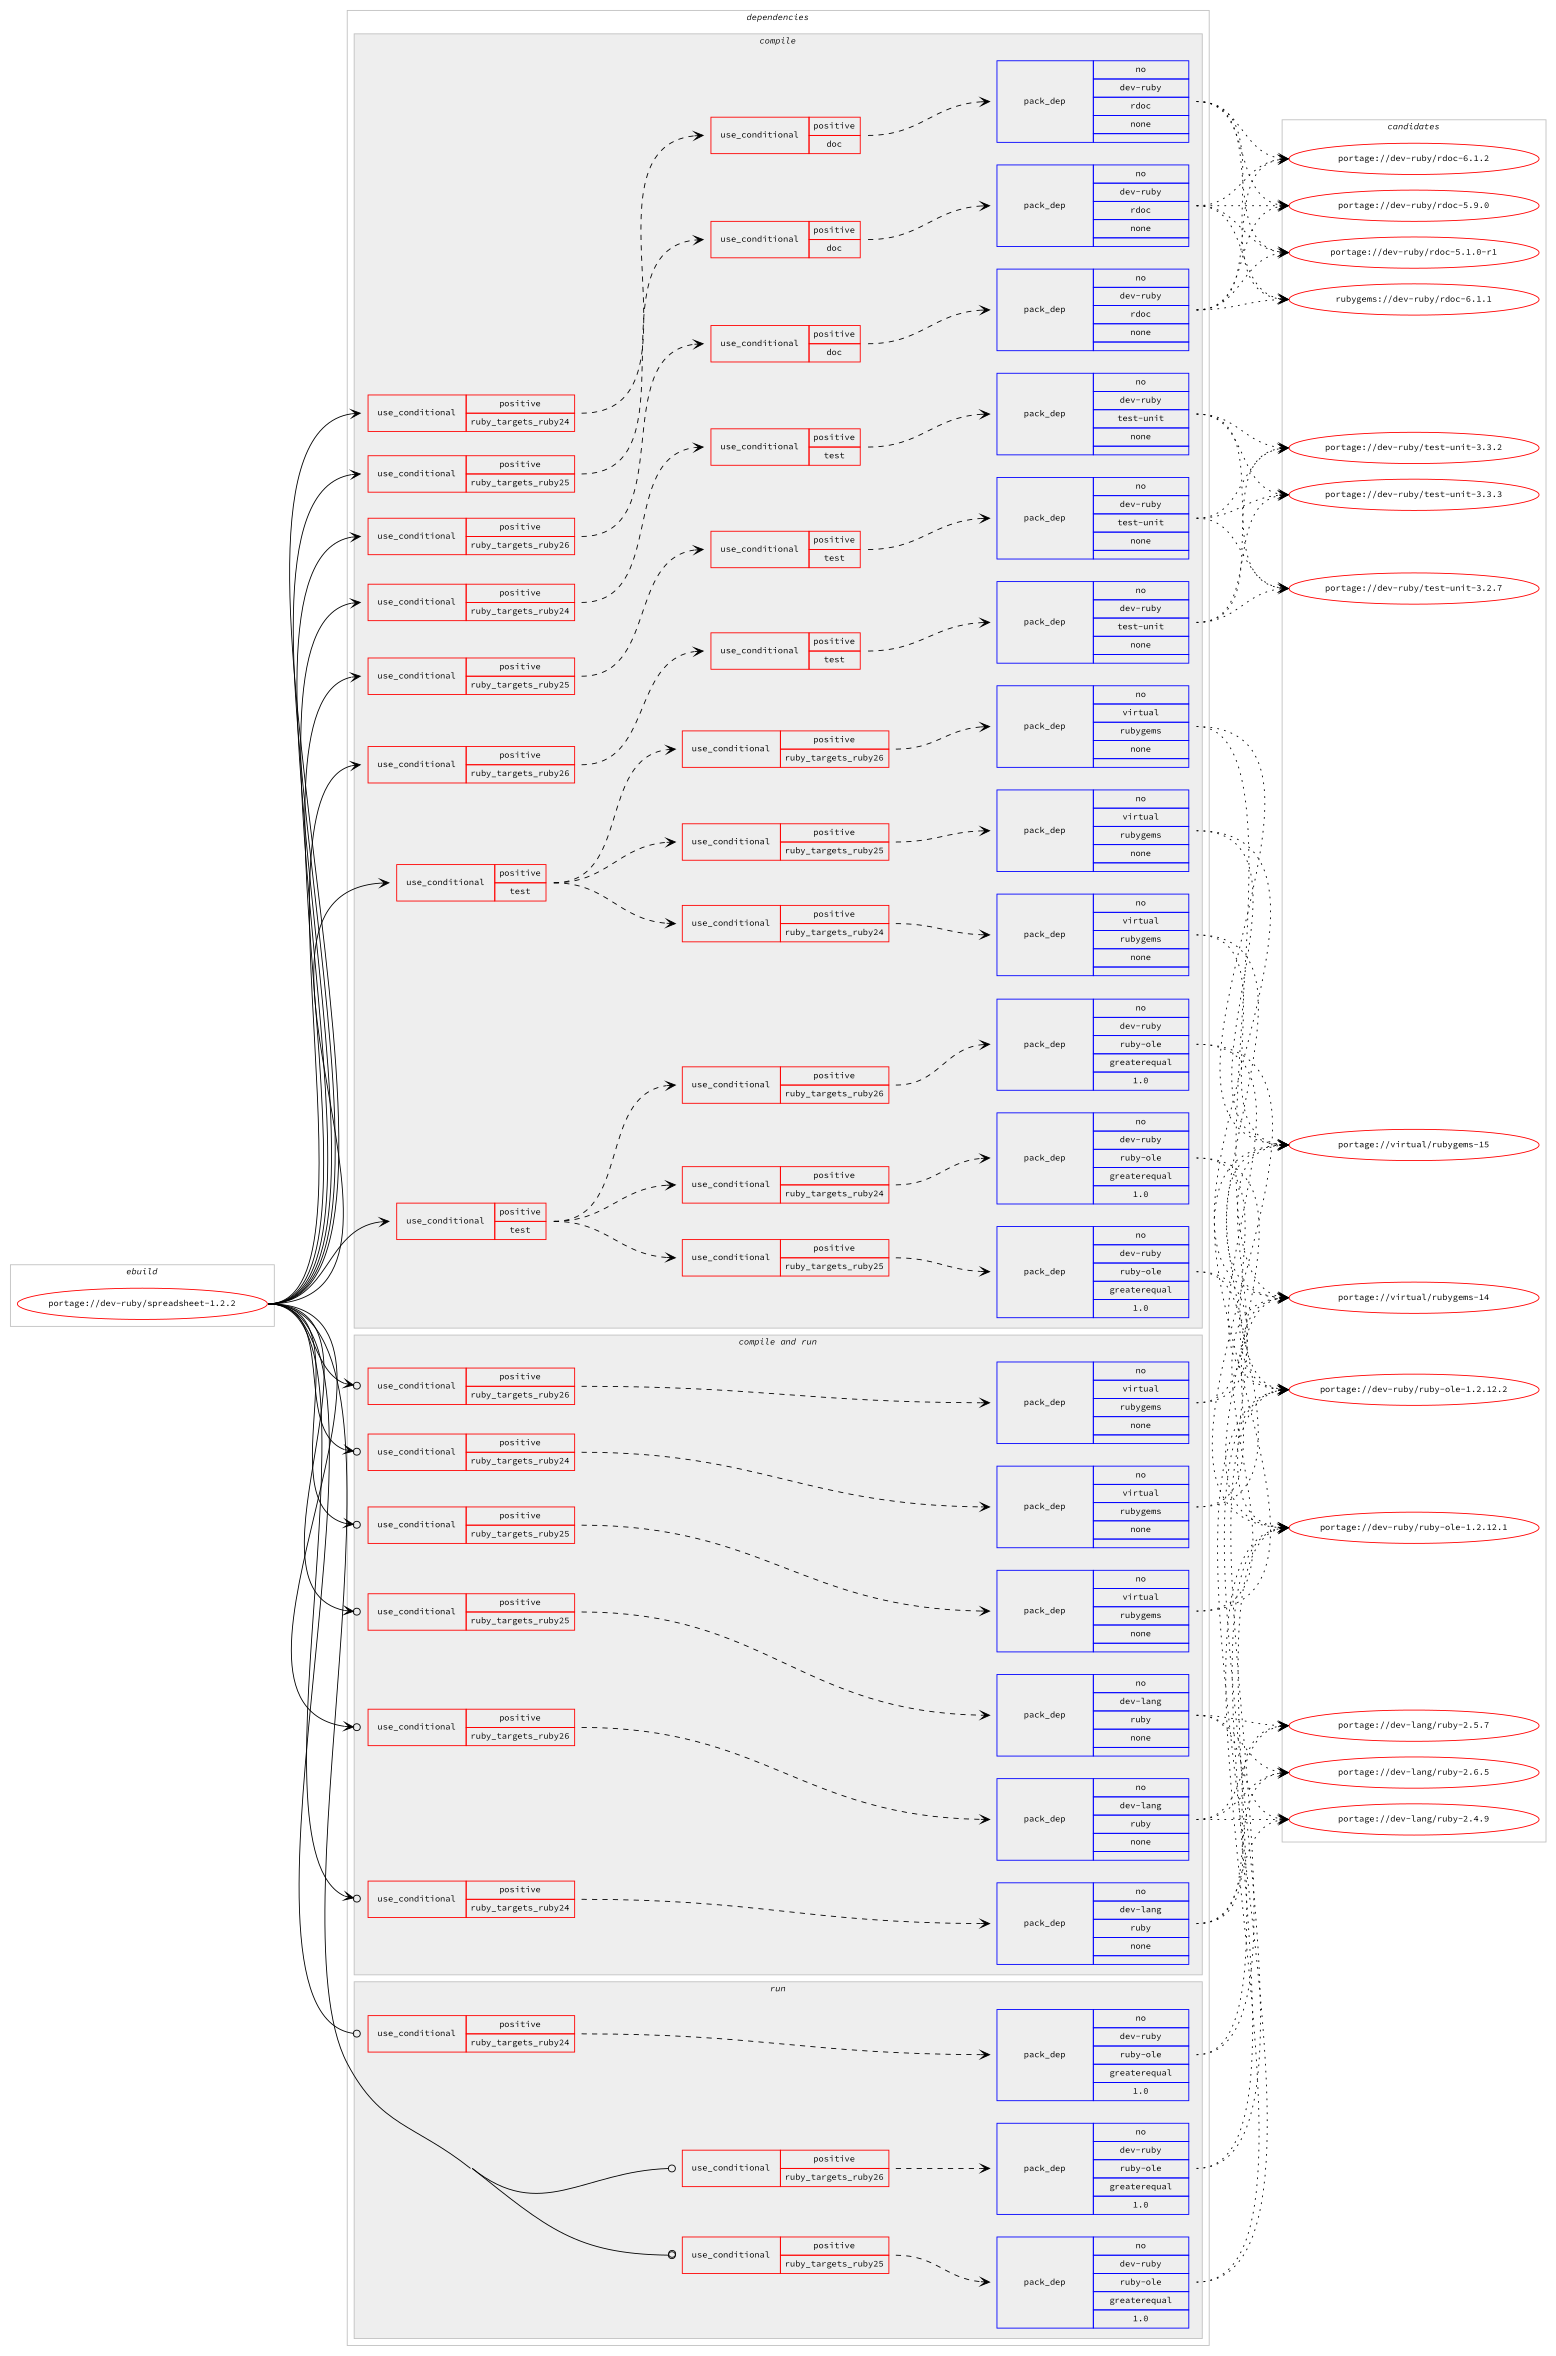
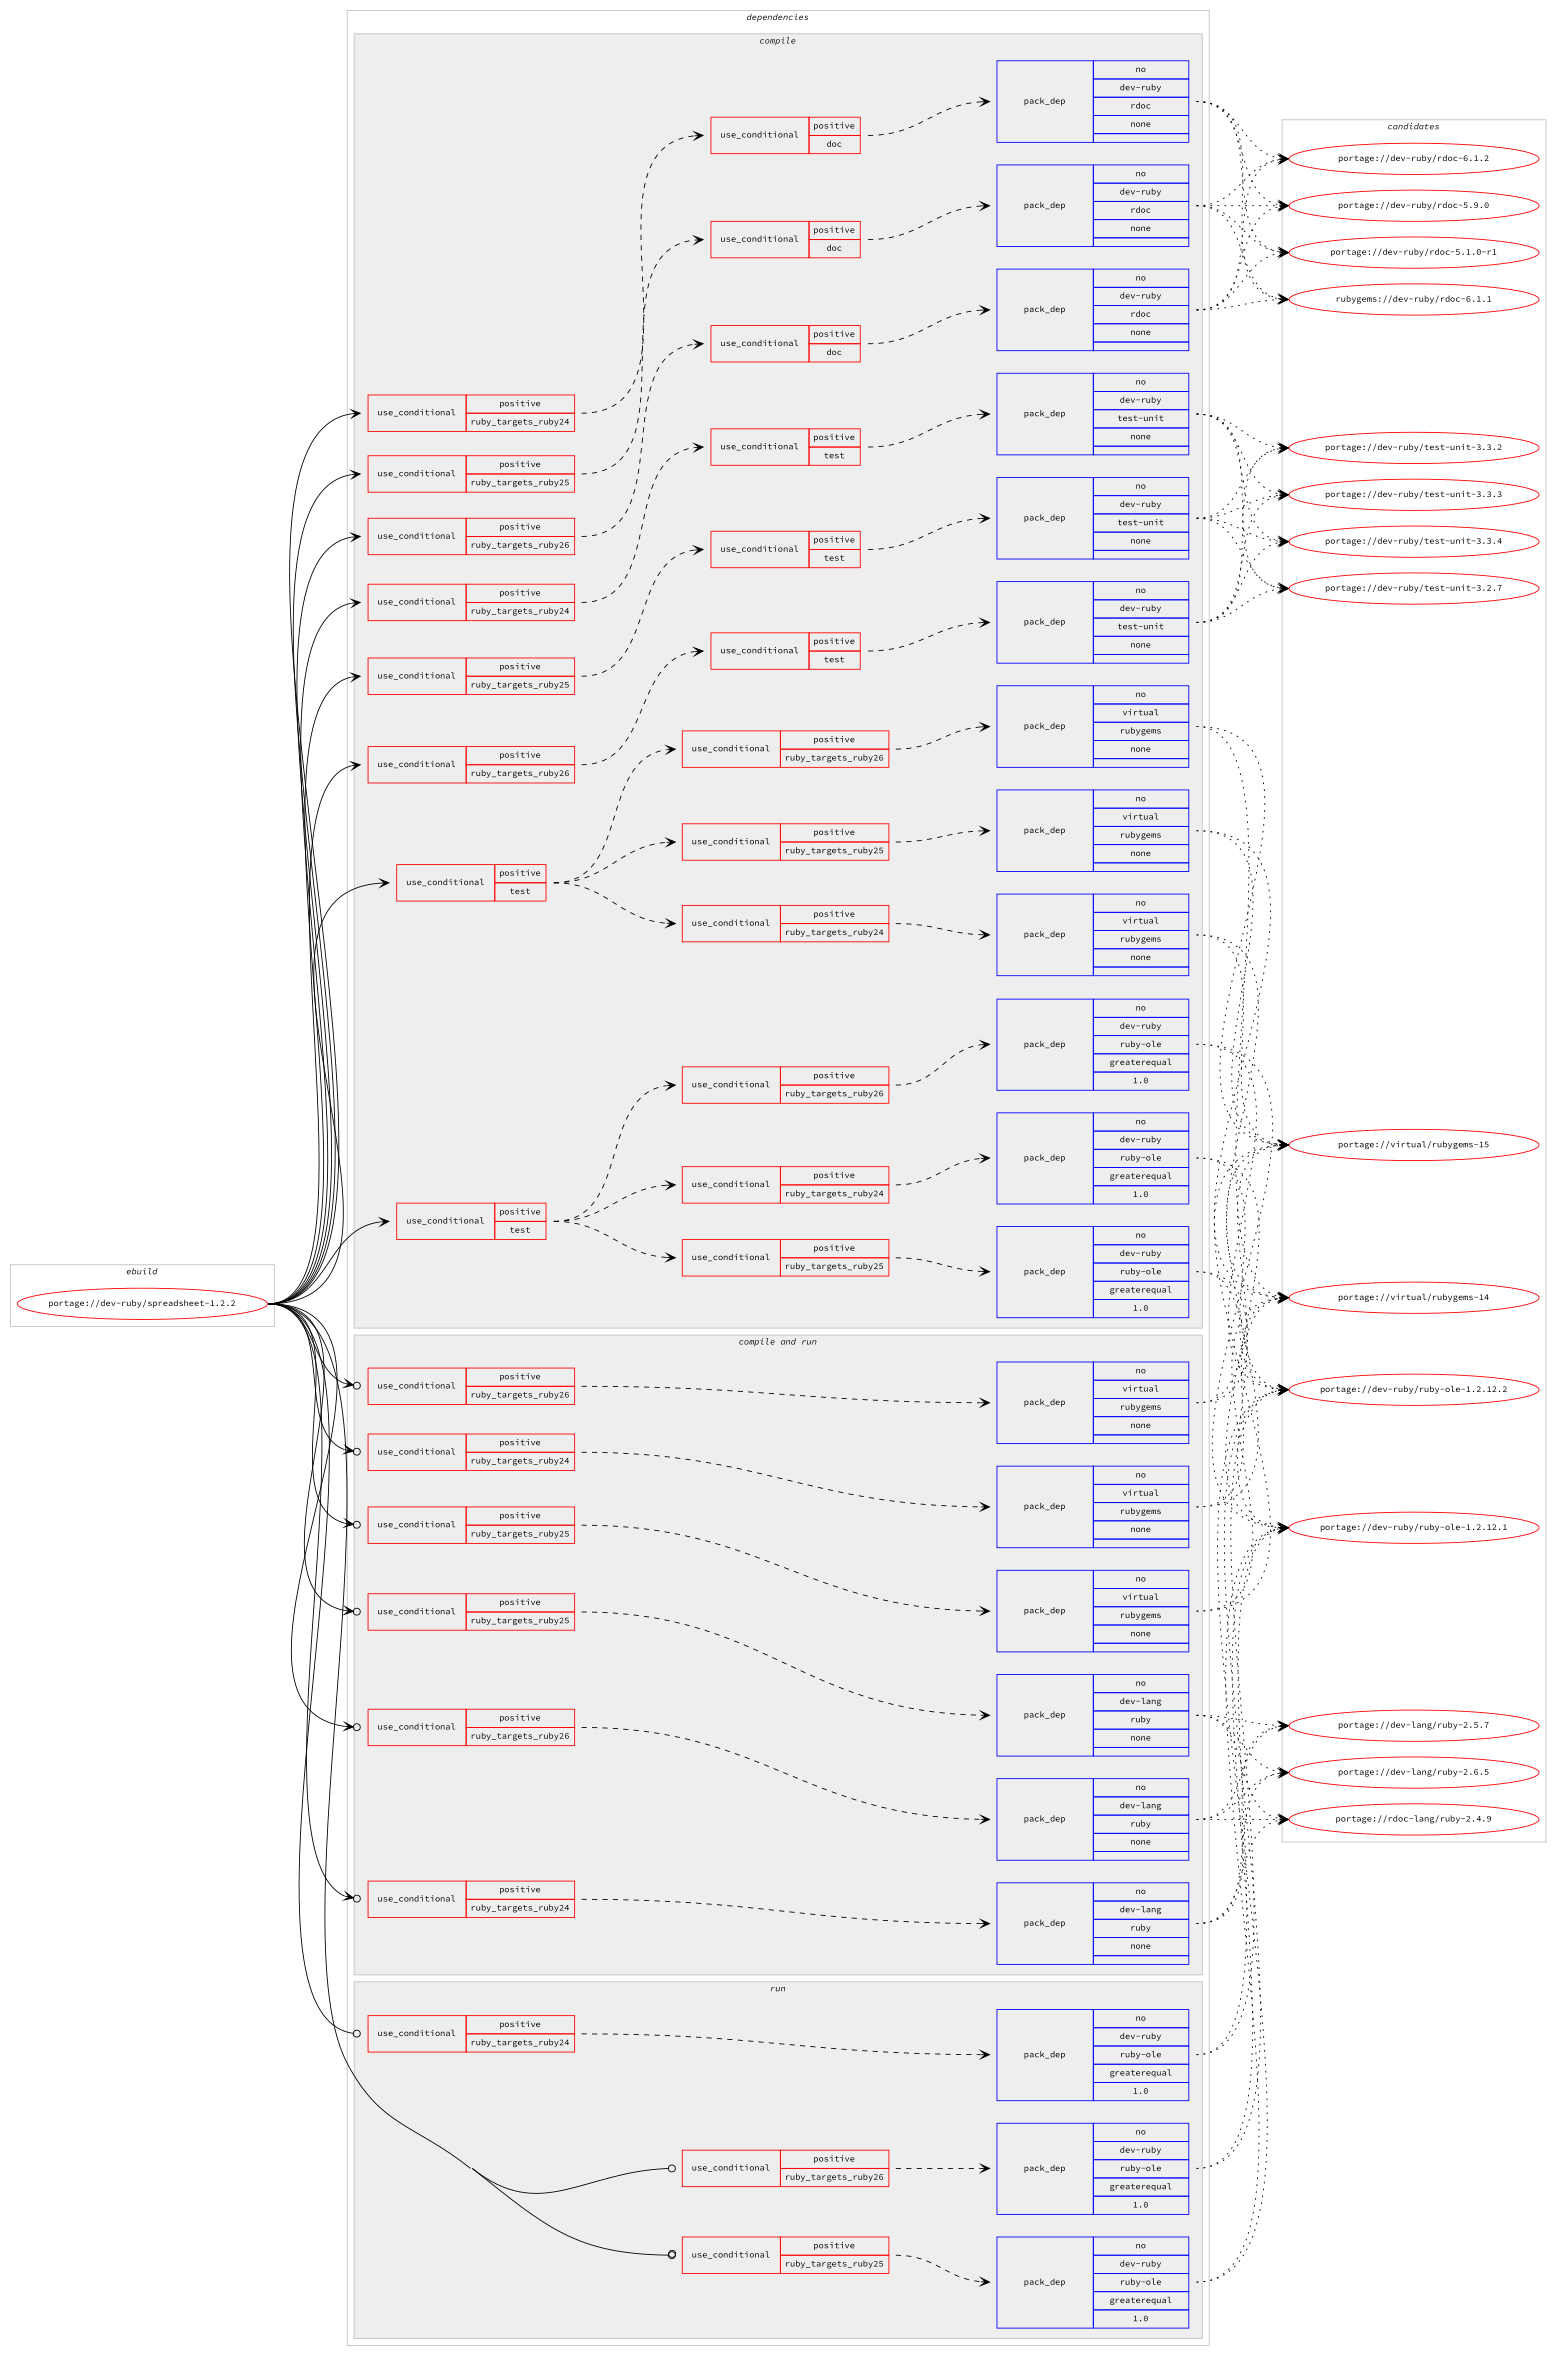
node "portage://dev-ruby/test-unit-3.3.4": added
node "portage://dev-lang/ruby-2.4.9": label "portage://dev-lang/ruby-2.4.9" -> "portage://rdoc-lang/ruby-2.4.9"
